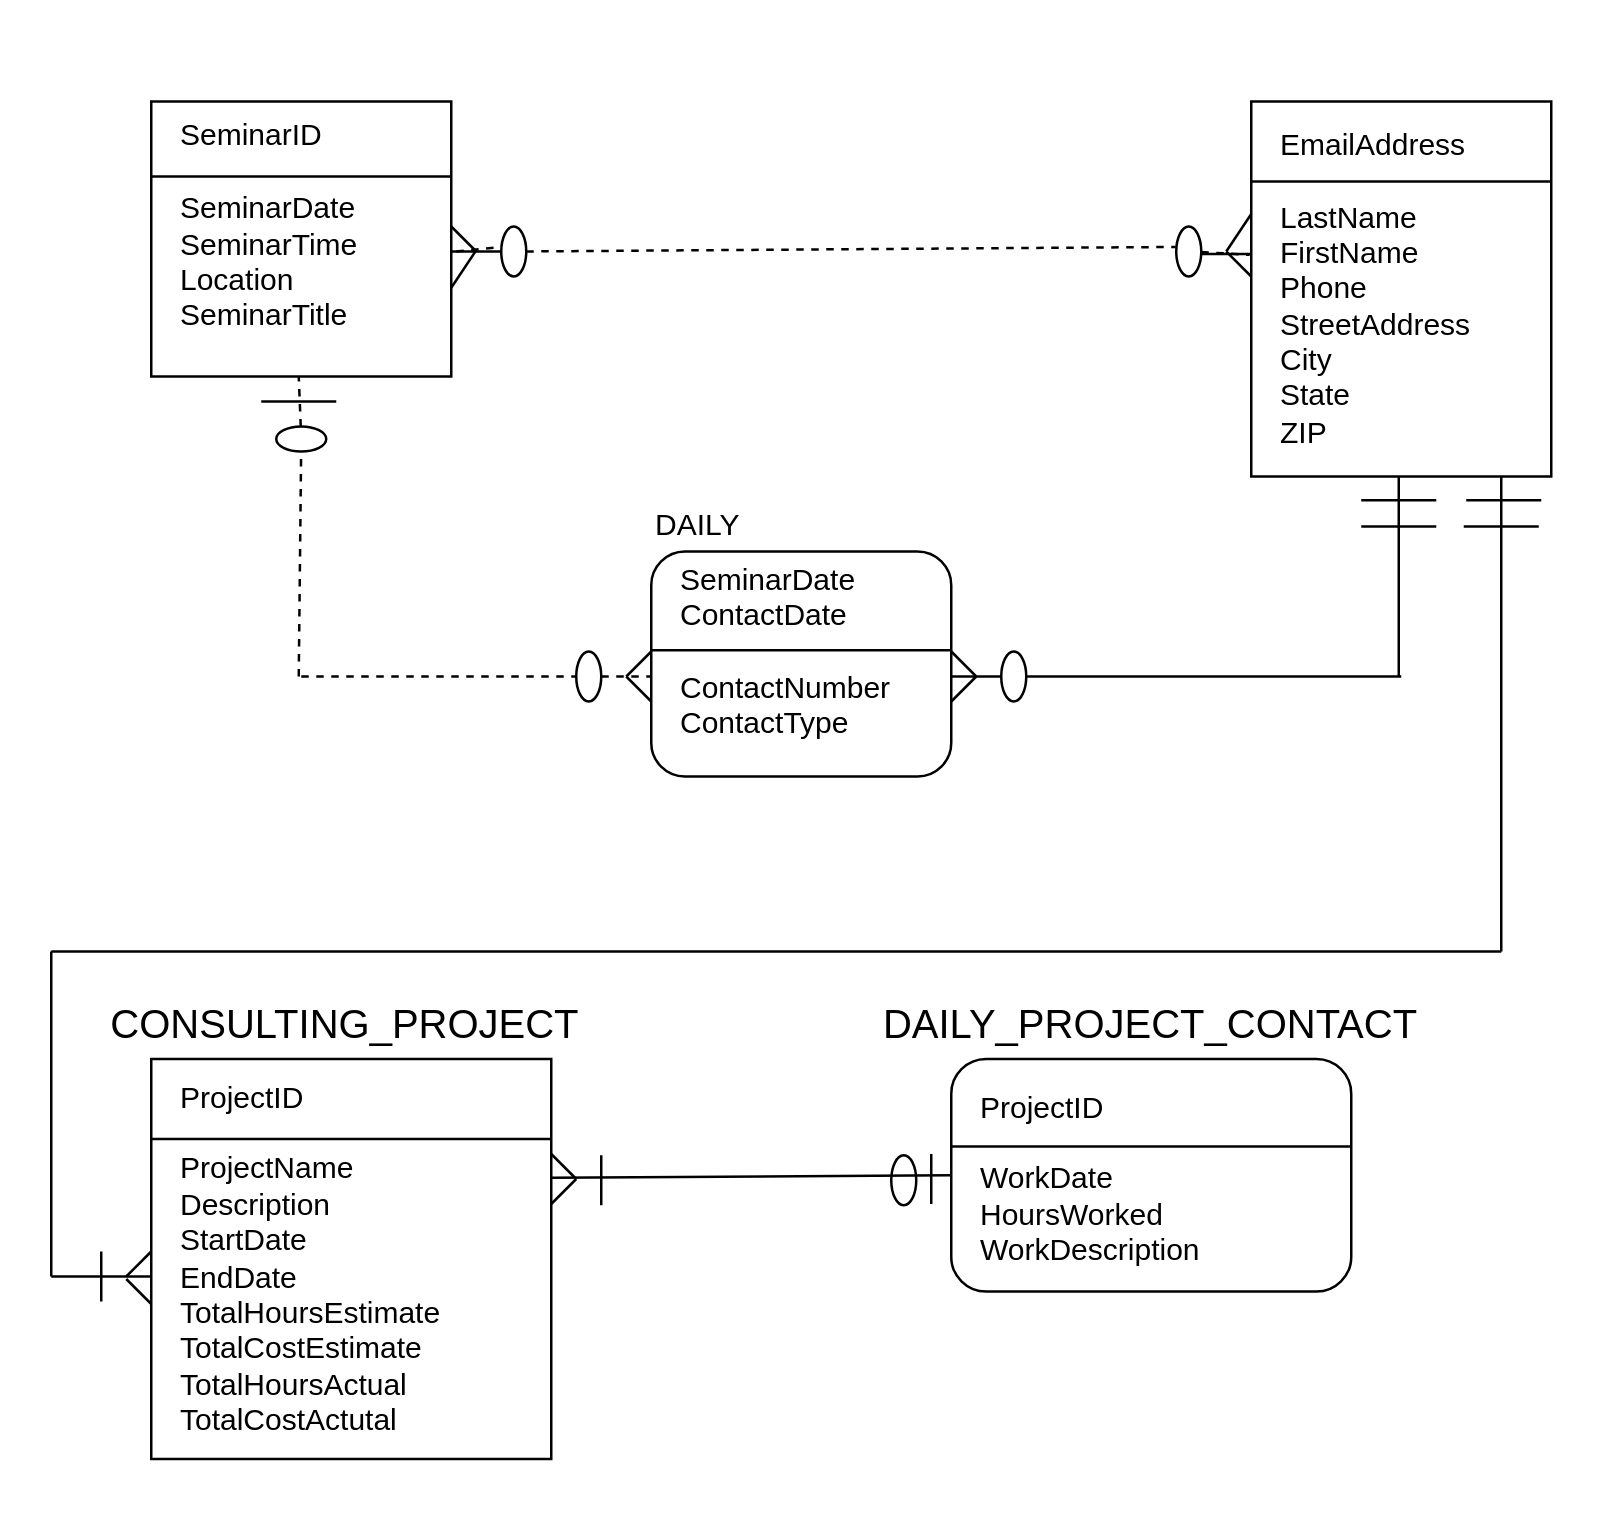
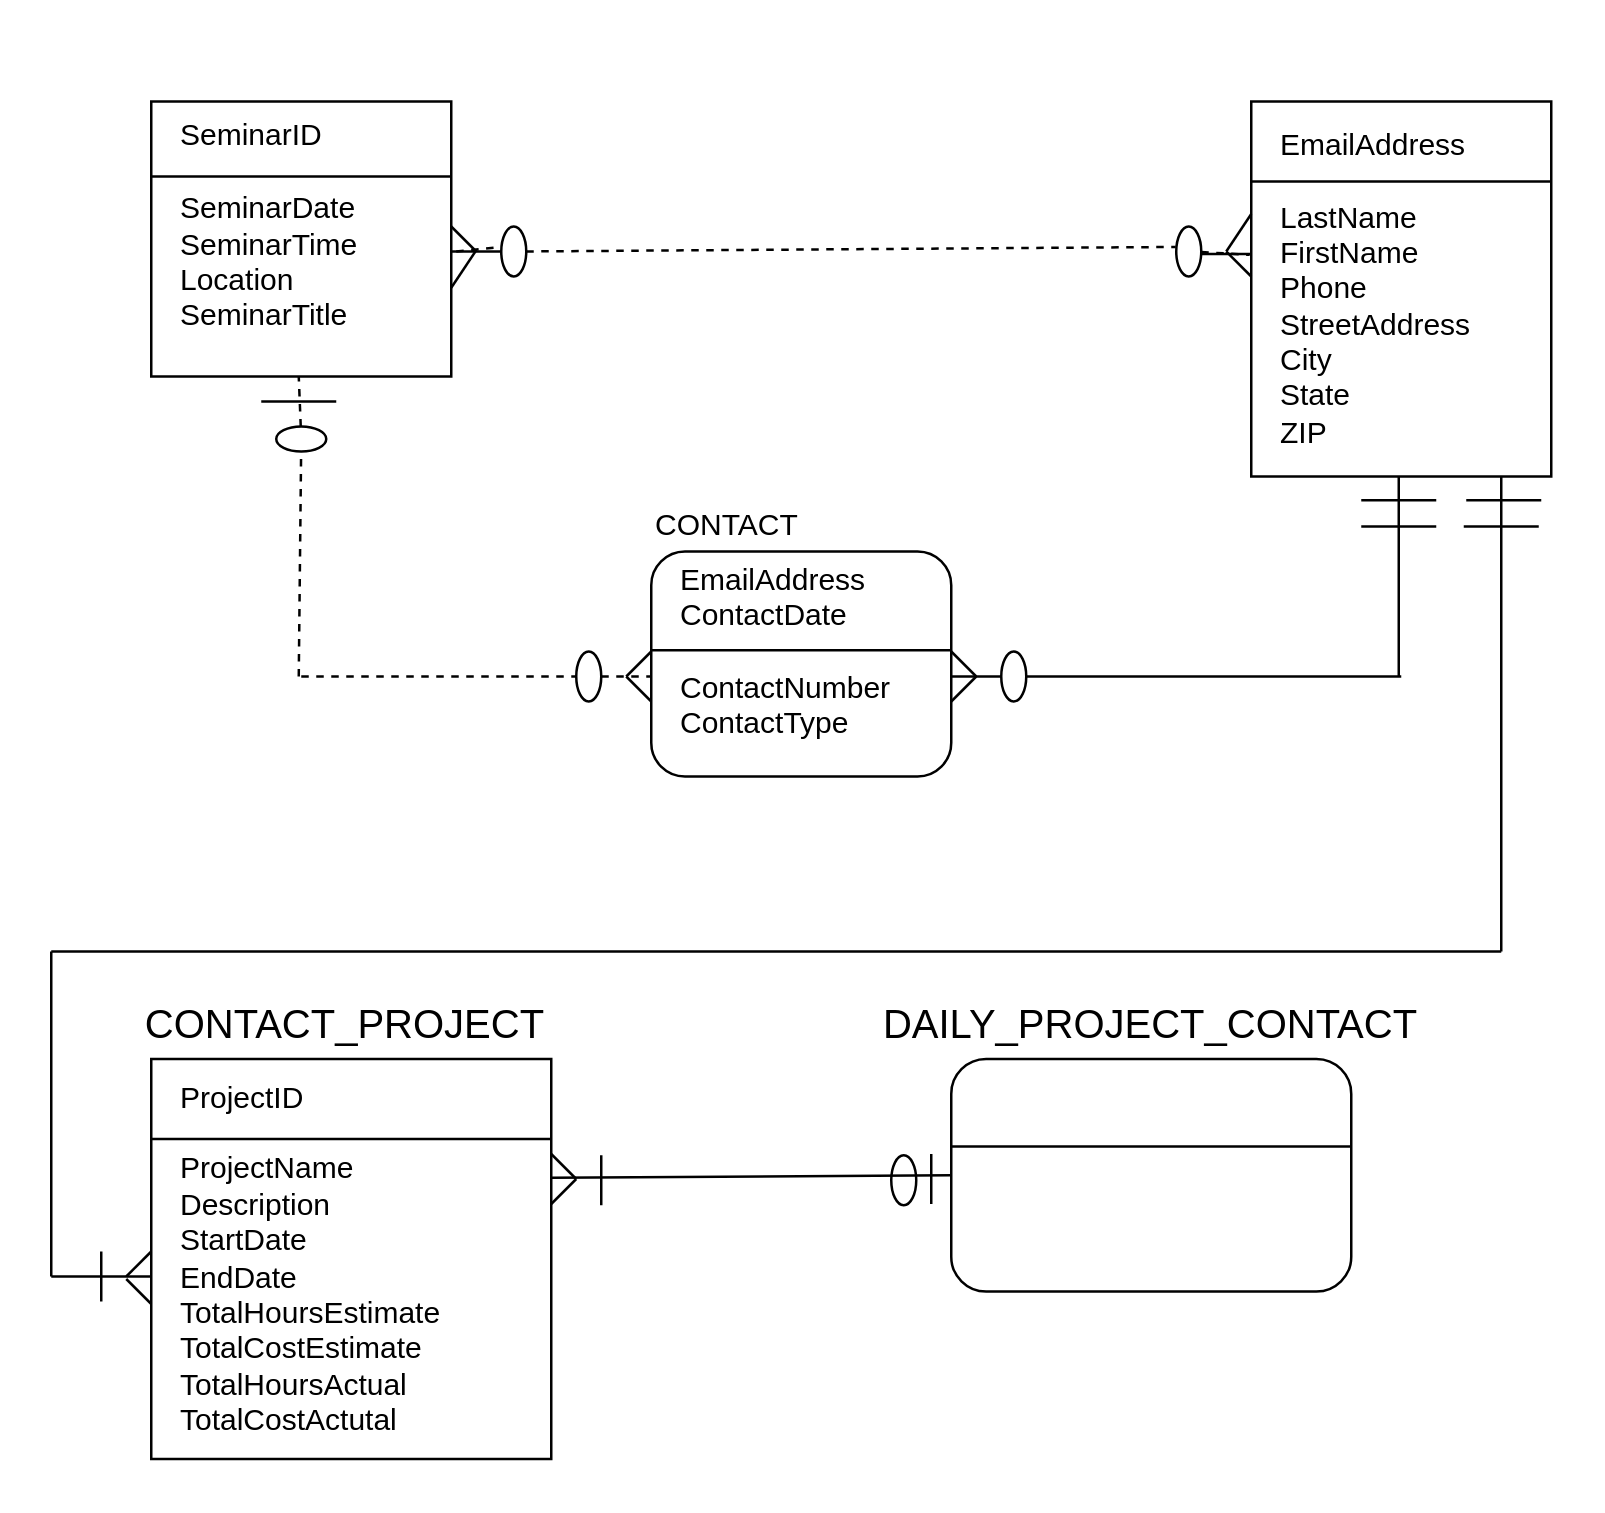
node "DAILY": label "DAILY" -> "CONTACT"
node "SeminarDate ContactDate ContactNumber ContactType": label "SeminarDate ContactDate ContactNumber ContactType" -> "EmailAddress ContactDate ContactNumber ContactType"
node "CONSULTING_PROJECT": label "CONSULTING_PROJECT" -> "CONTACT_PROJECT"
node "ProjectID WorkDate HoursWorked WorkDescription": removed
